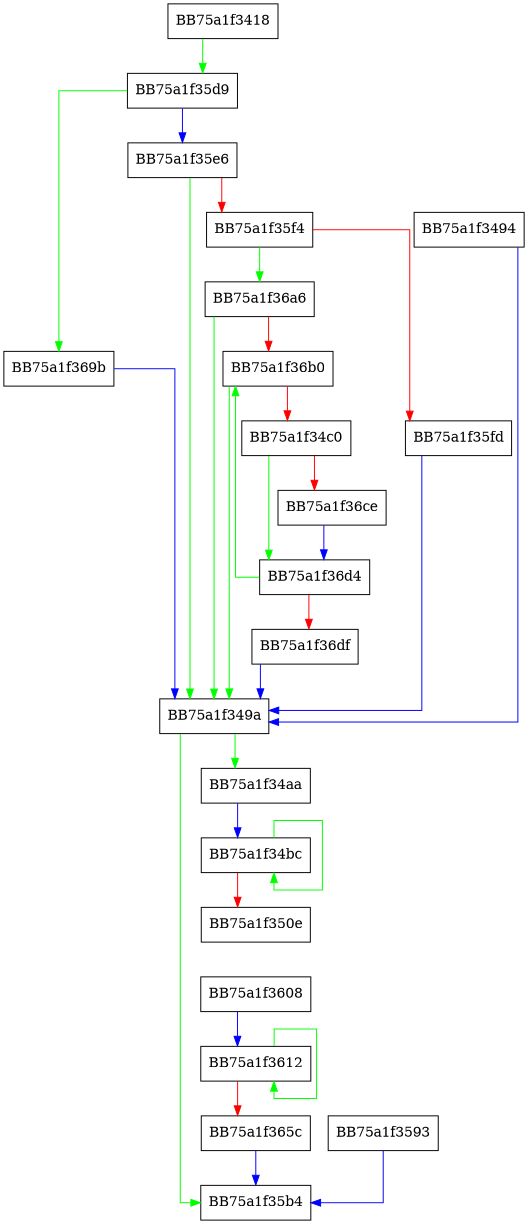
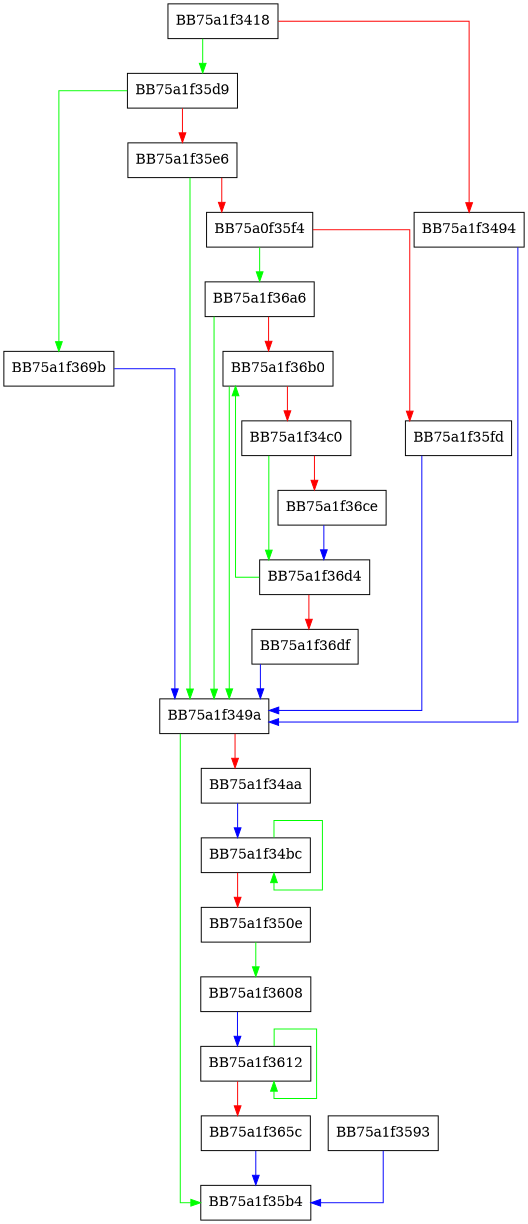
edge "BB75a1f3418" -> "BB75a1f3494": added
edge "BB75a1f35d9" -> "BB75a1f35e6": color blue -> red
node "BB75a1f35f4": label "BB75a1f35f4" -> "BB75a0f35f4"
edge "BB75a1f349a" -> "BB75a1f34aa": color green -> red
edge "BB75a1f350e" -> "BB75a1f3608": added
